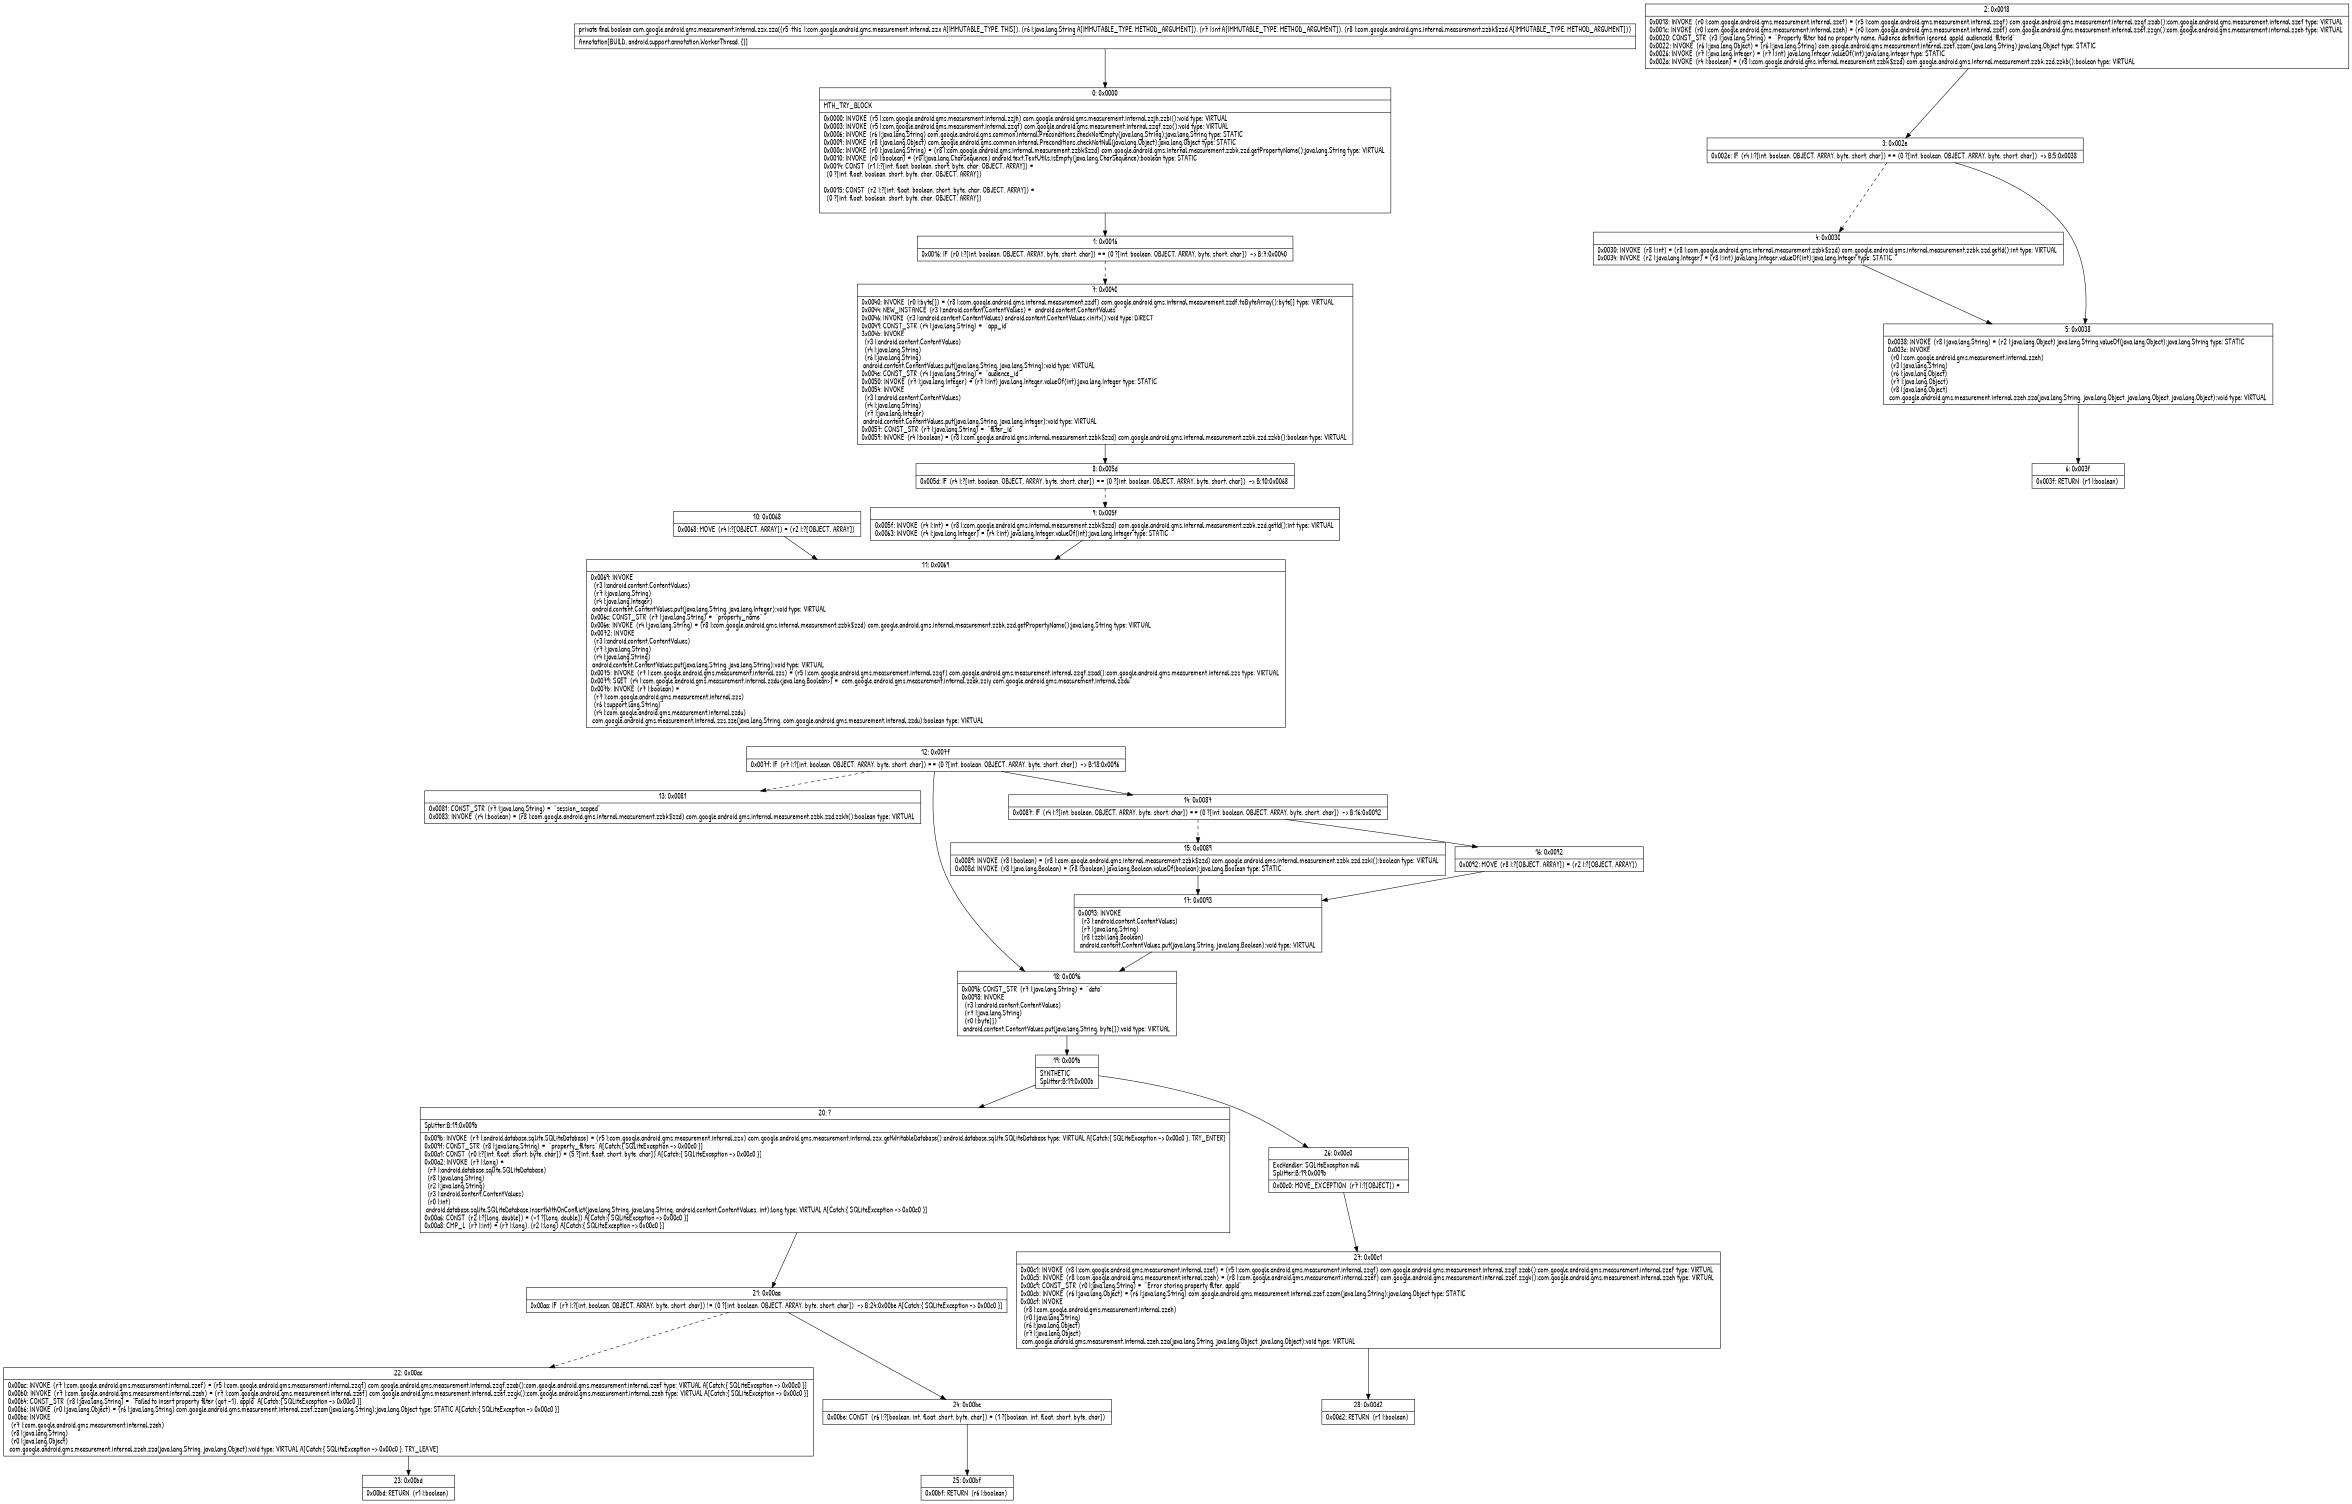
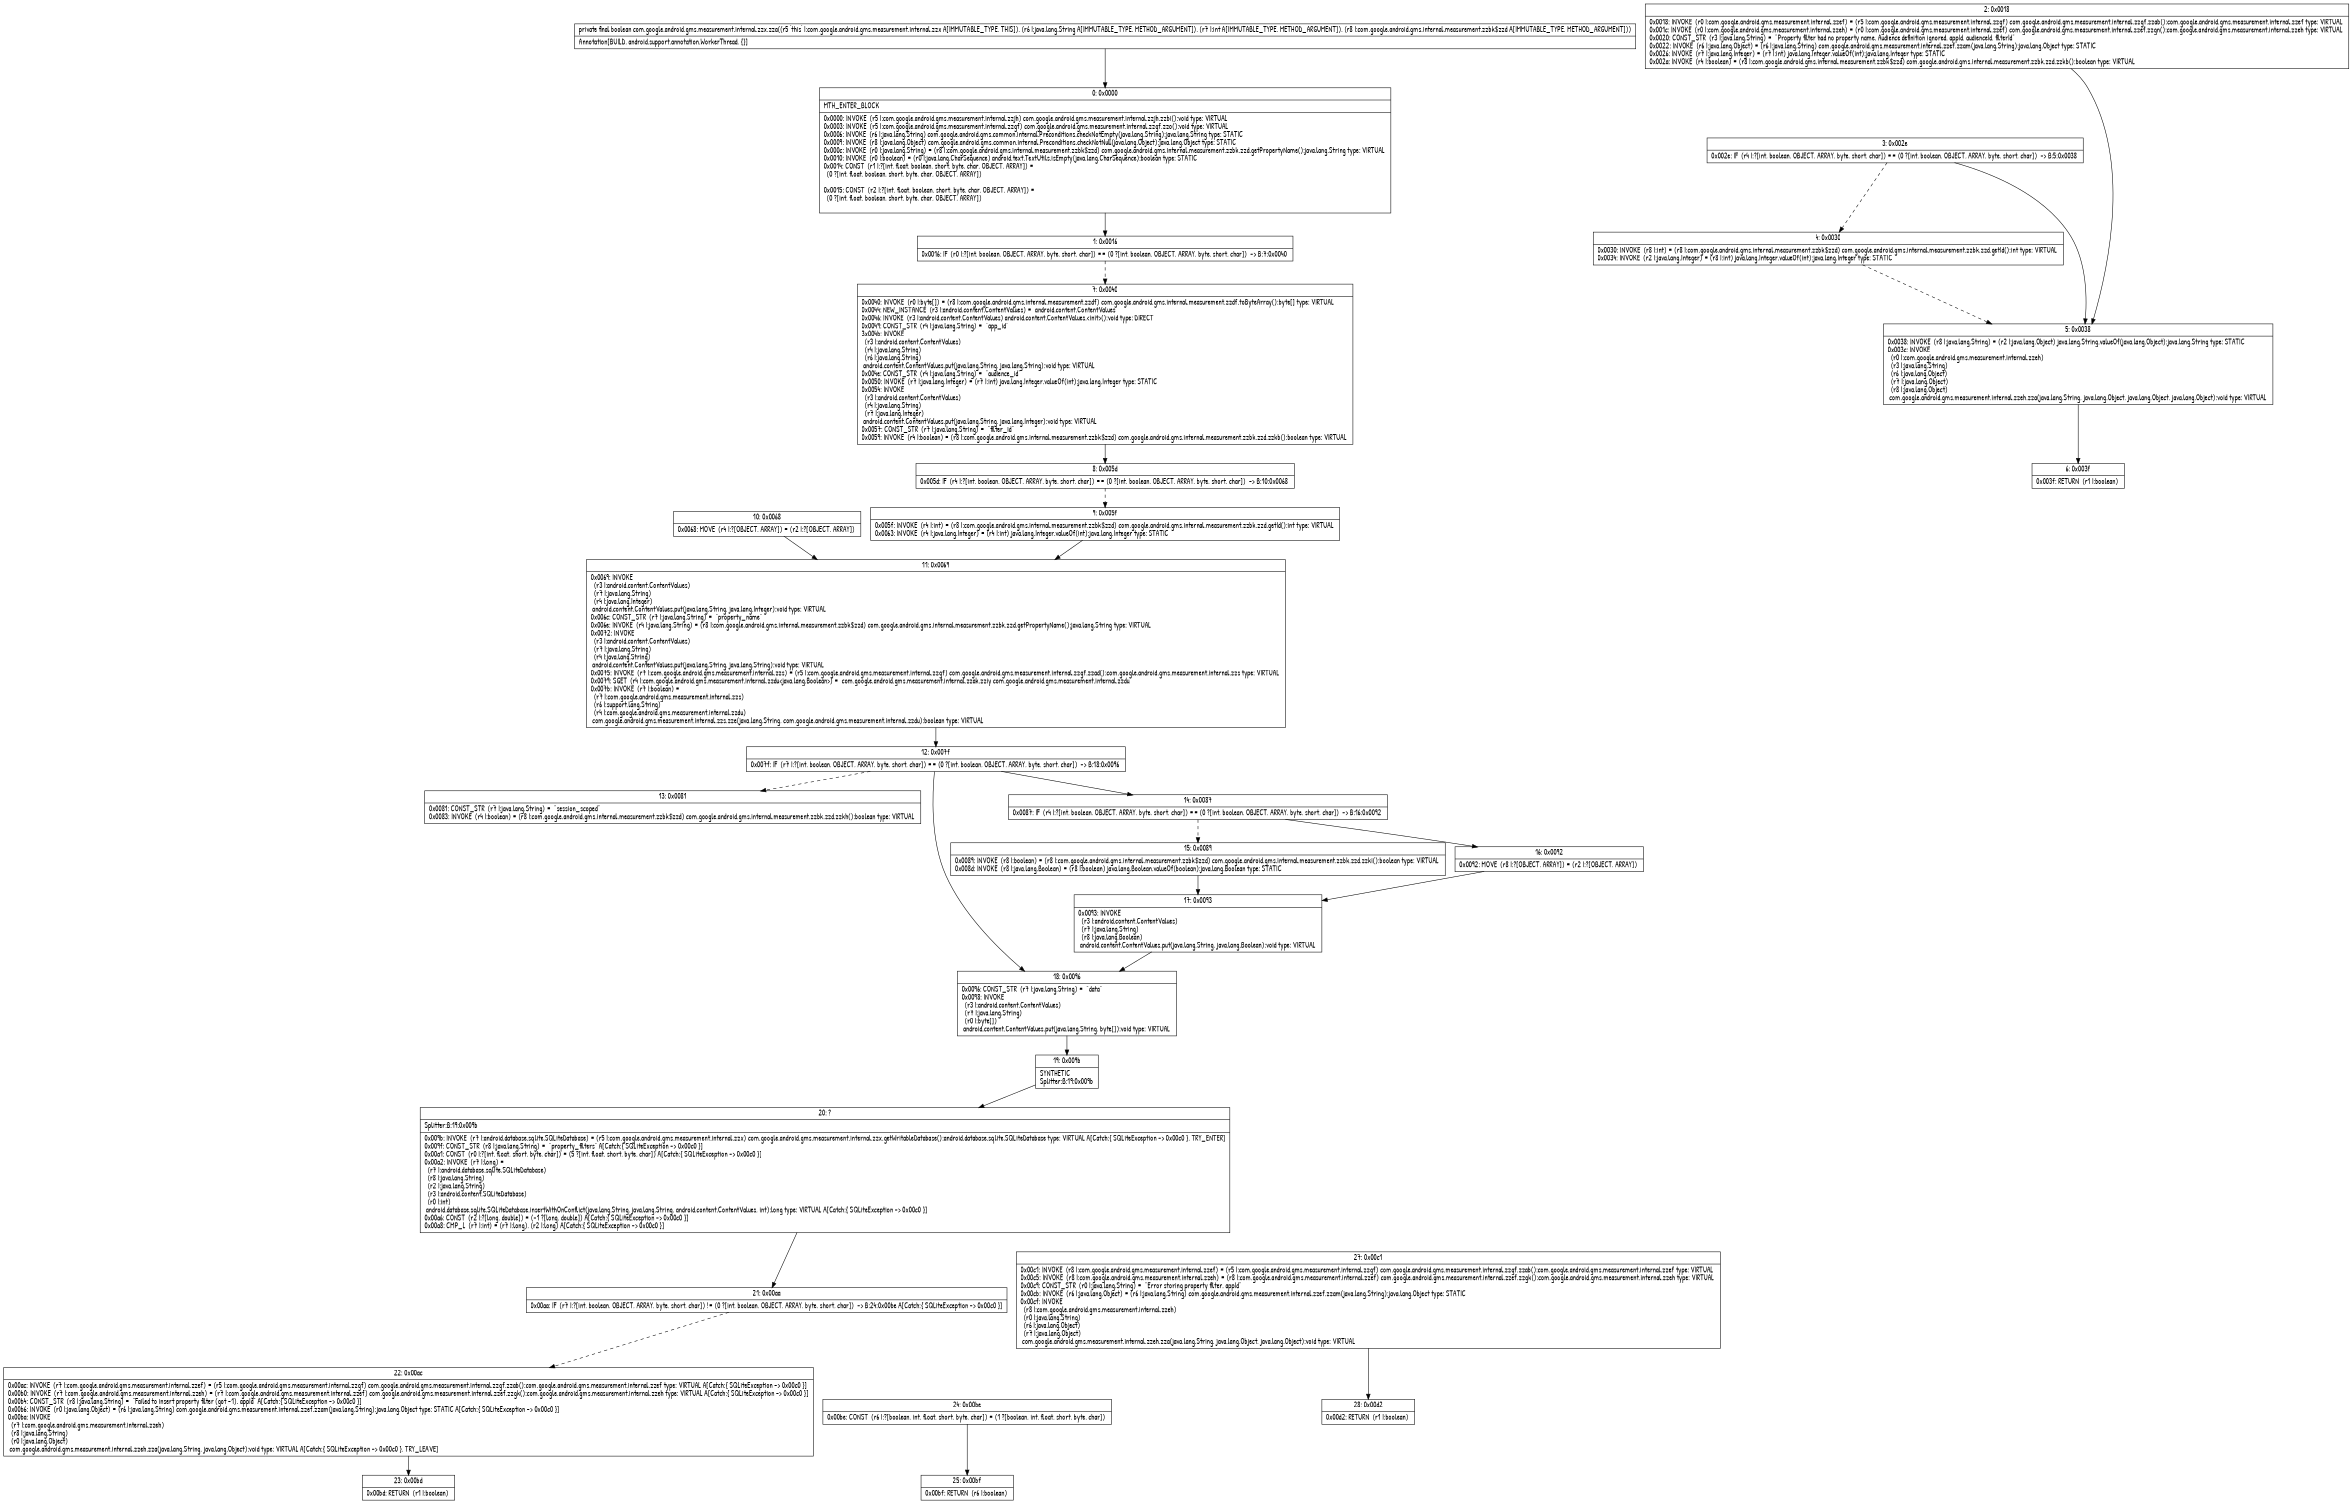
edge "2: 0x0018" -> "3: 0x002e": now "2: 0x0018" -> "5: 0x0038"
node "0: 0x0000": text "MTH_TRY_BLOCK" -> "MTH_ENTER_BLOCK"
edge "4: 0x0030" -> "5: 0x0038": style solid -> dashed
edge "11: 0x0069" -> "12: 0x007f": added
node "17: 0x0093": text "(r8 I:zzbi.lang.Boolean)" -> "(r8 I:java.lang.Boolean)"
node "19: 0x009b": text "Splitter:B:19:0x000b" -> "Splitter:B:19:0x009b"
node "26: 0x00c0": removed
node "20: ?": text "(r3 I:android.content.ContentValues)" -> "(r3 I:android.content.SQLiteDatabase)"
edge "21: 0x00aa" -> "24: 0x00be": removed
